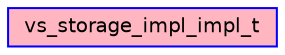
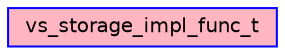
node "vs_storage_impl_impl_t": label "vs_storage_impl_impl_t" -> "vs_storage_impl_func_t"
